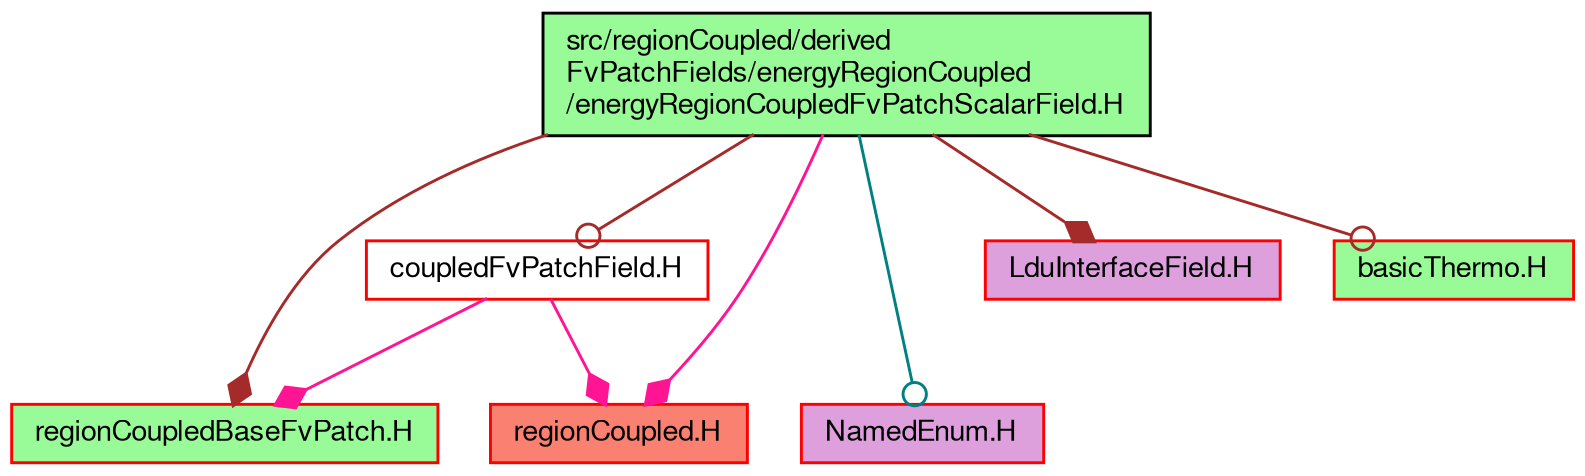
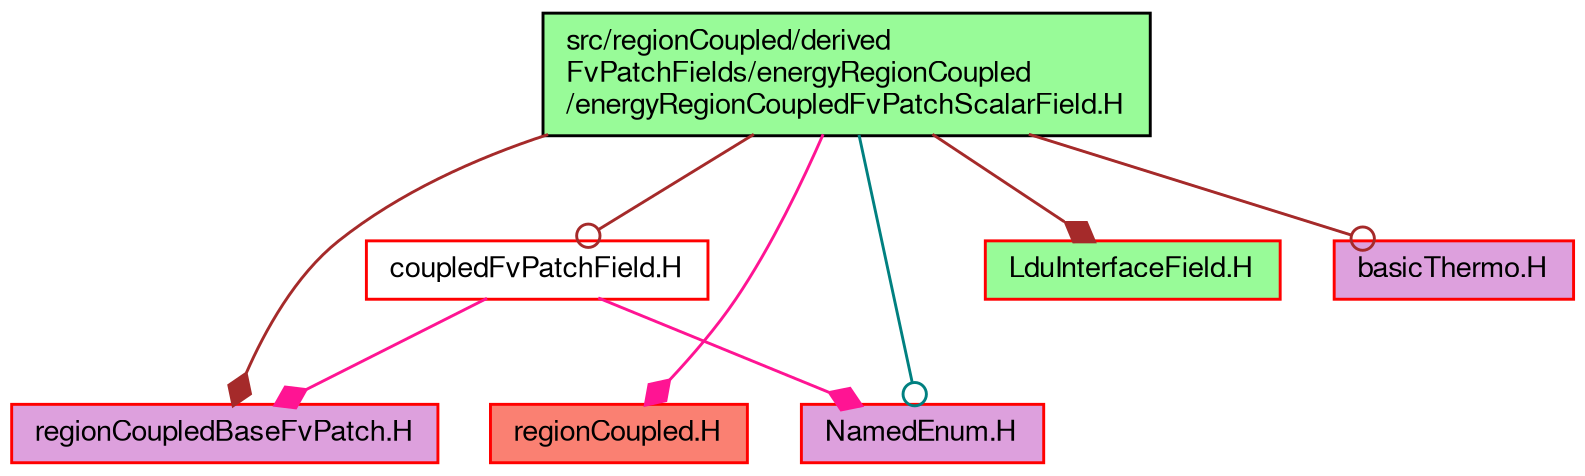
node "LduInterfaceField.H": fillcolor plum -> palegreen
node "basicThermo.H": fillcolor palegreen -> plum
edge "coupledFvPatchField.H" -> "regionCoupled.H": now "coupledFvPatchField.H" -> "NamedEnum.H"
node "regionCoupledBaseFvPatch.H": fillcolor palegreen -> plum
